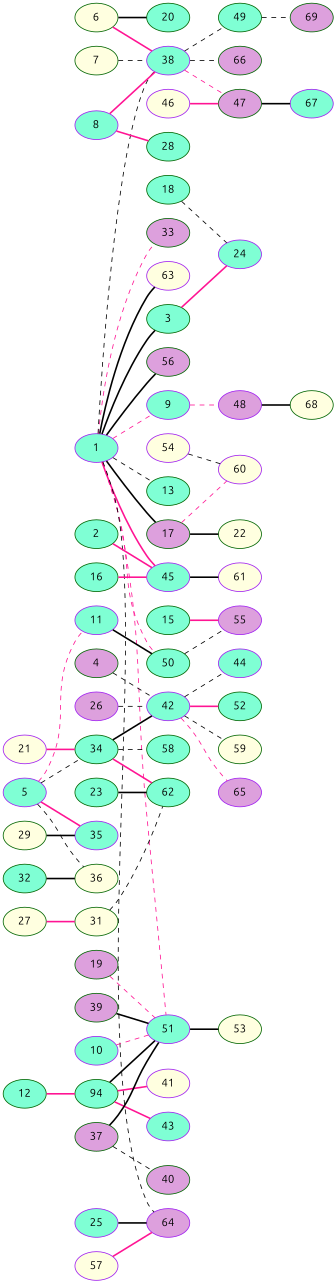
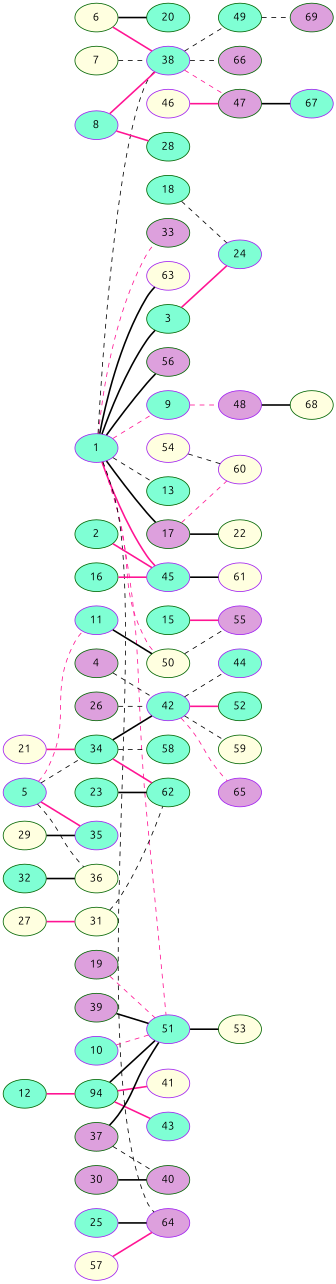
node "50": fillcolor aquamarine -> lightyellow
node "26": color purple -> darkgreen
node "30": added
